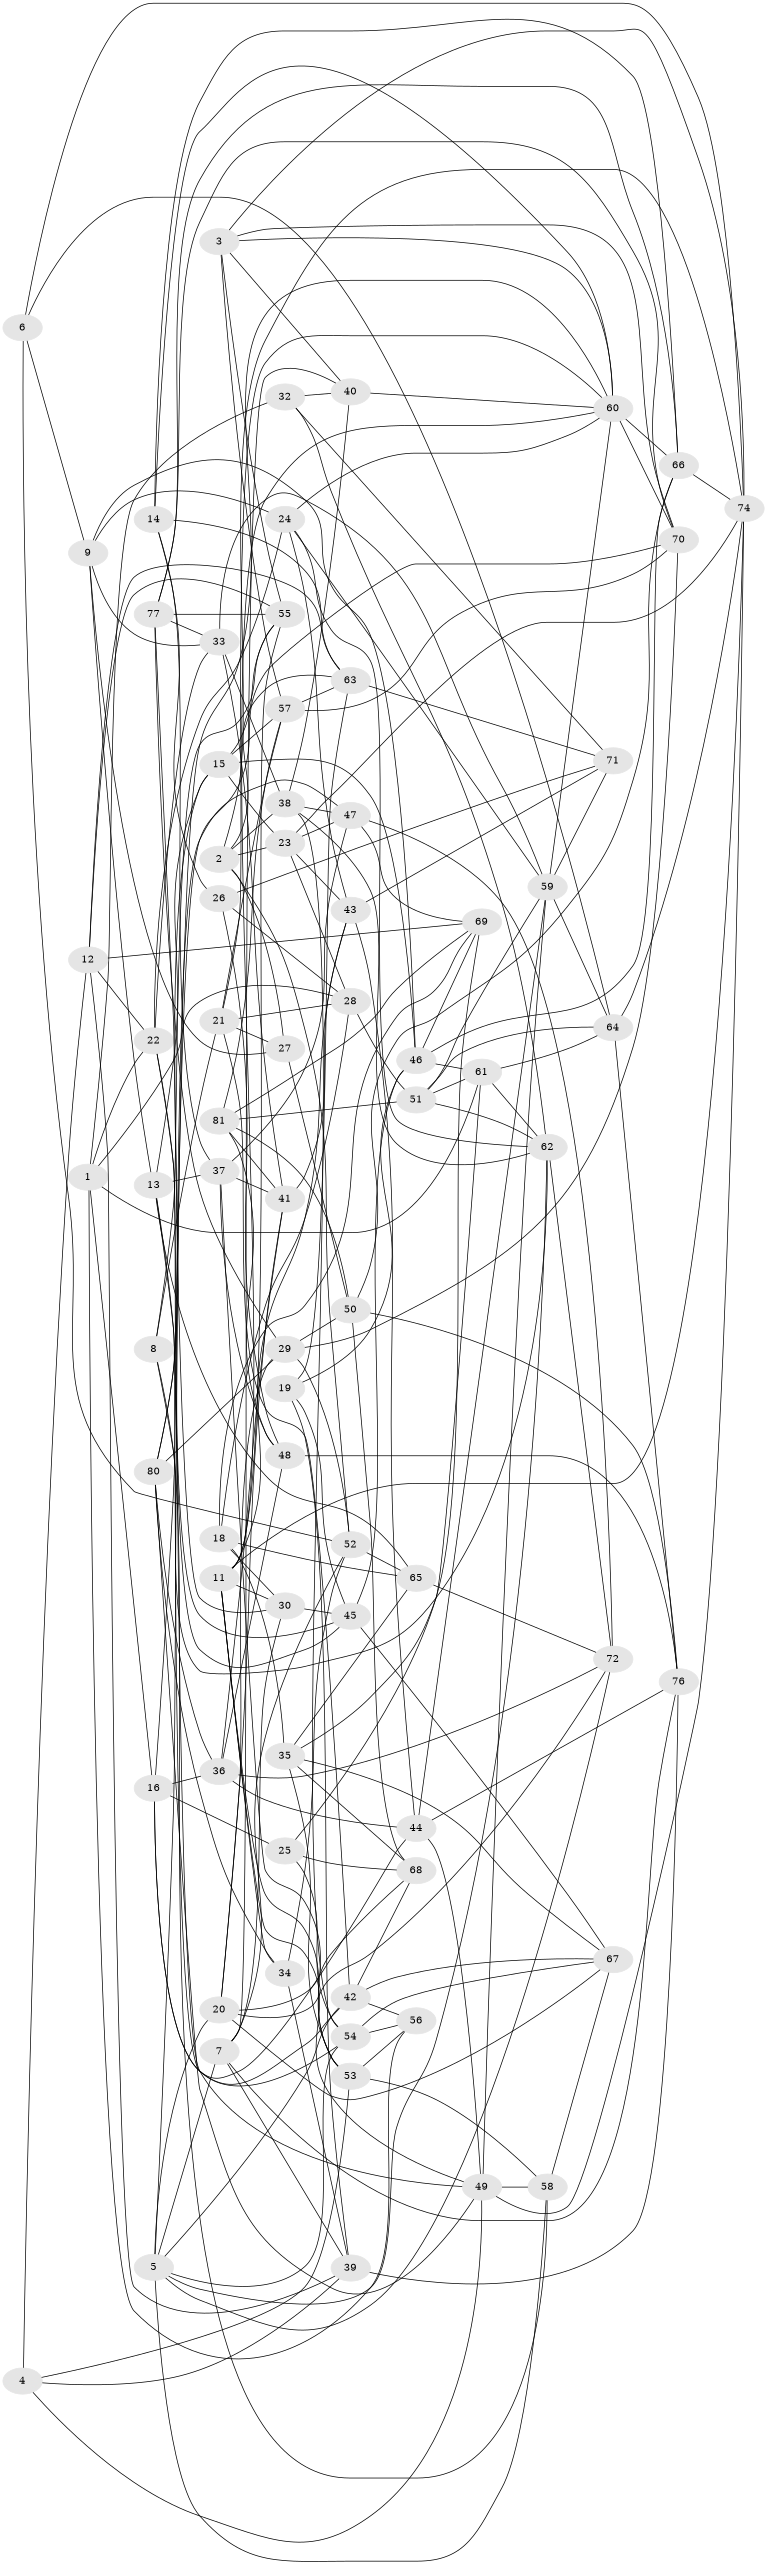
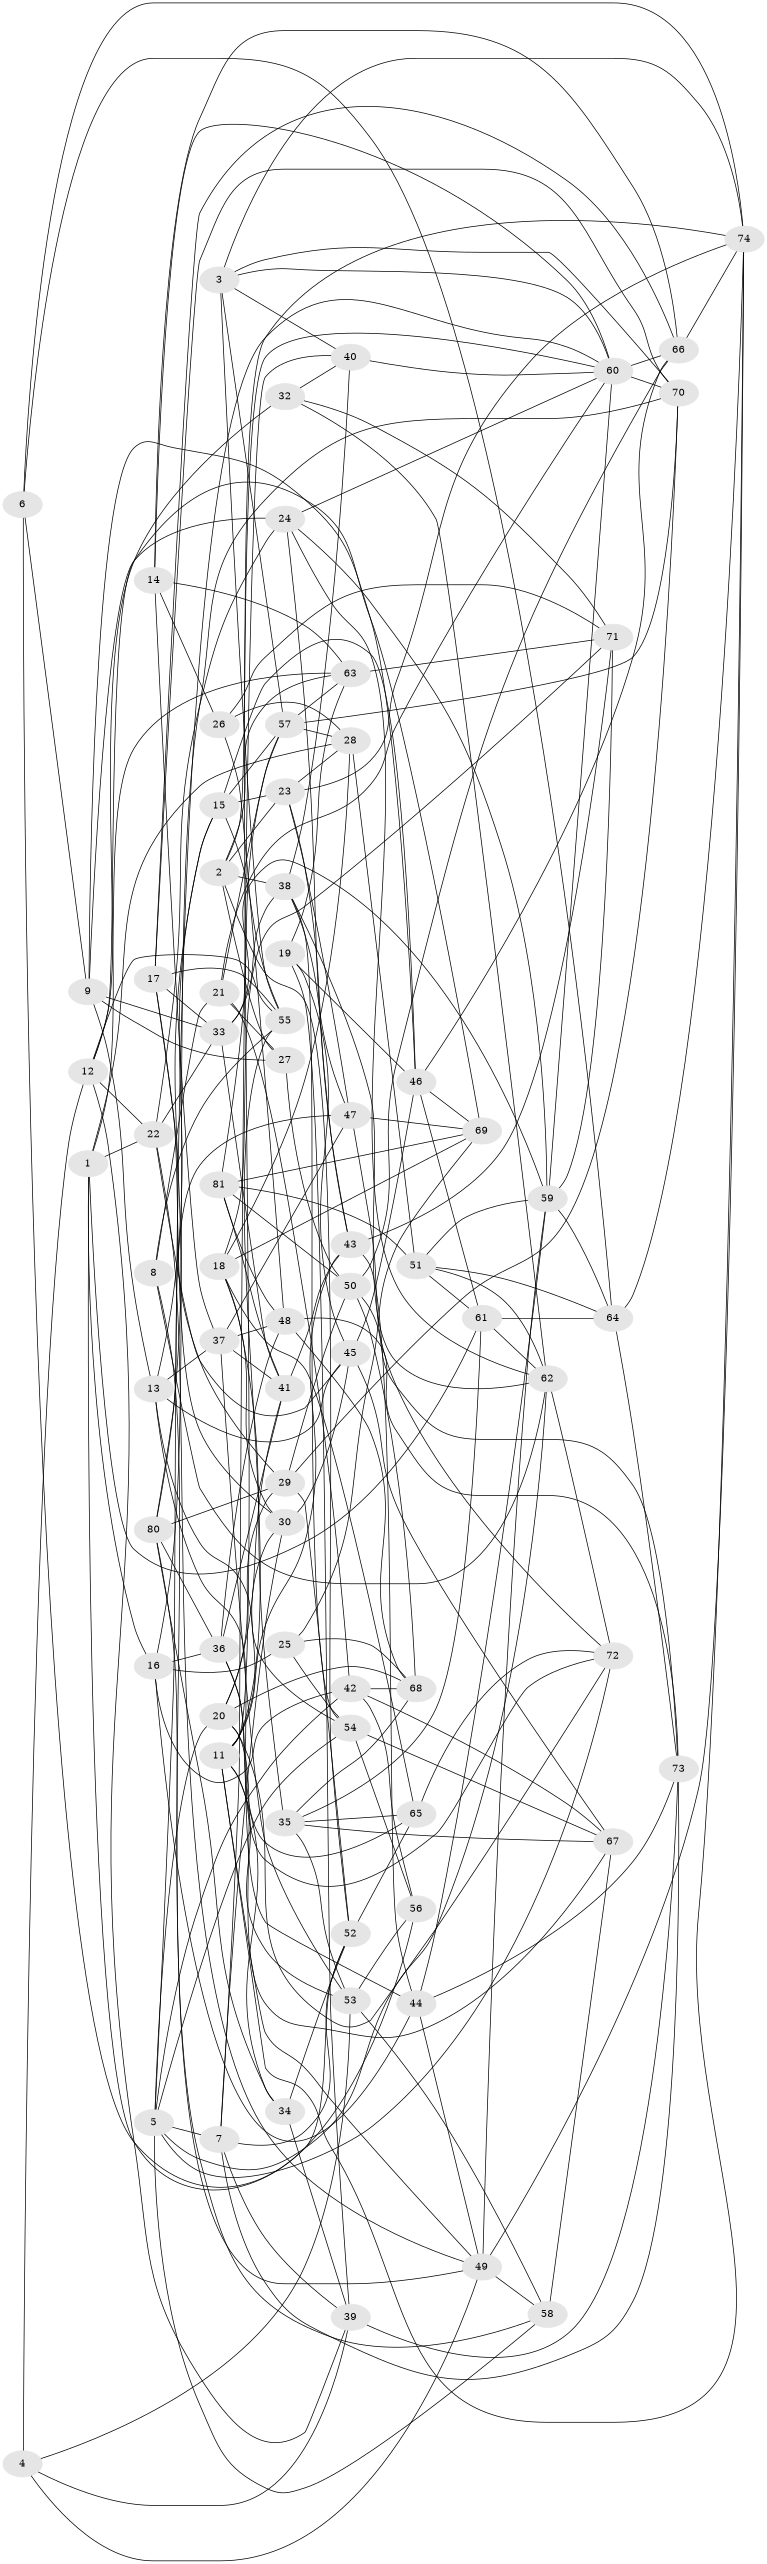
node "77": label "77" -> "17"
edge "71" -- "18": added
edge "28" -- "21": now "28" -- "57"
edge "48" -- "68": added
node "76": label "76" -> "73"
